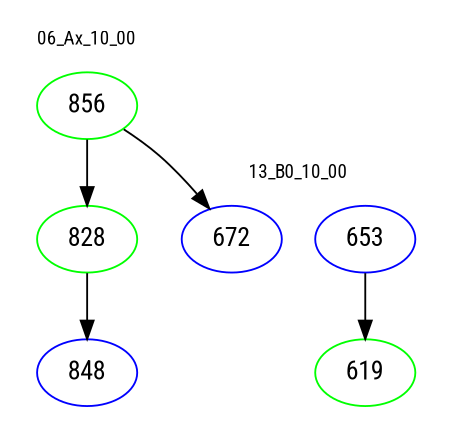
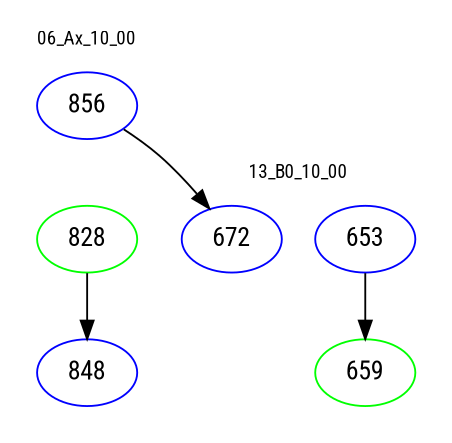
node "856": color green -> blue
edge "856" -> "828": removed
node "619": label "619" -> "659"
